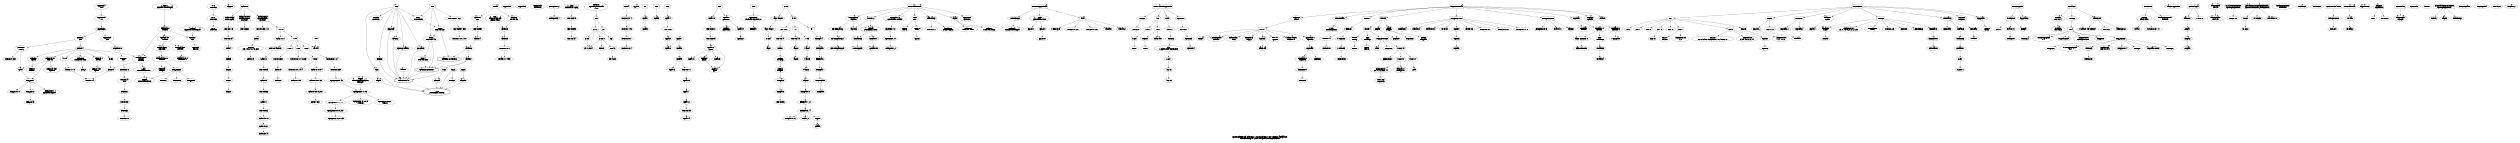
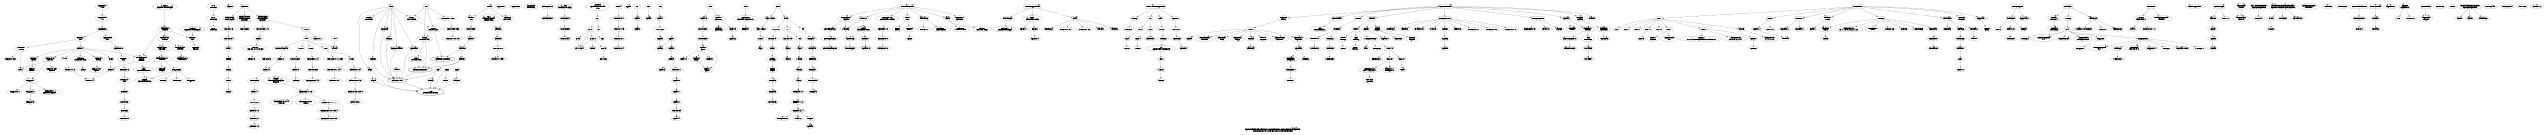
edge "Союз-12" -> "Космос-613": now "Союз-12" -> "Союз-13"
